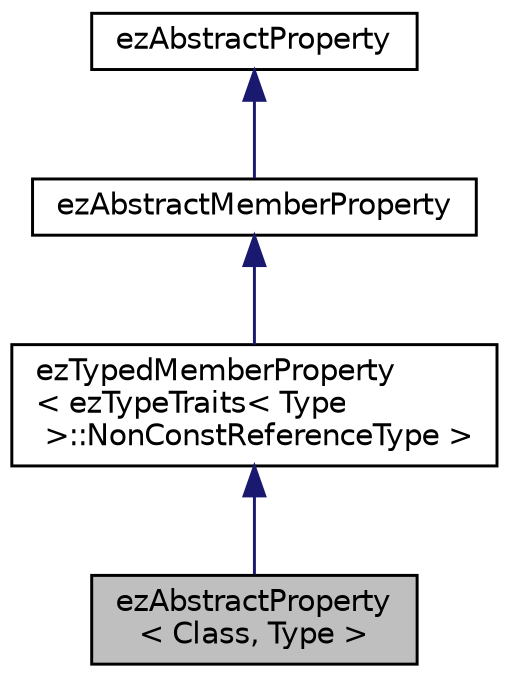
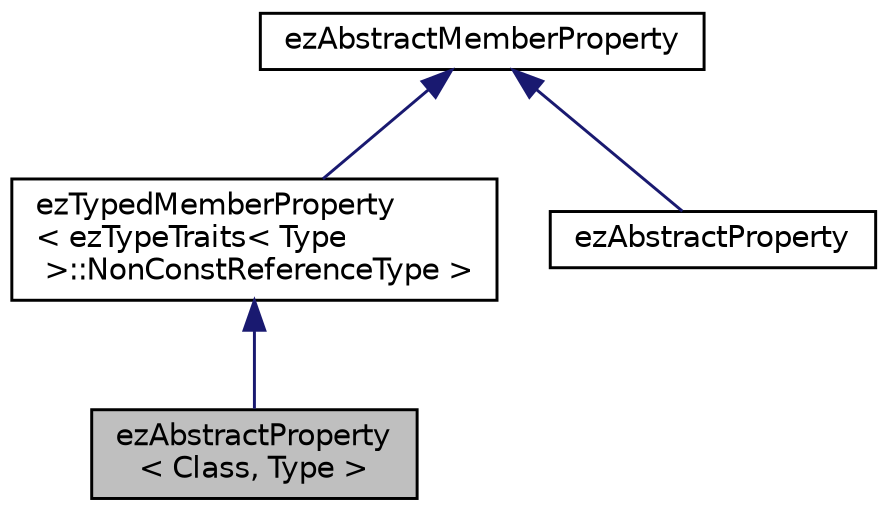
edge "ezAbstractMemberProperty" -> "ezAbstractProperty": reversed
